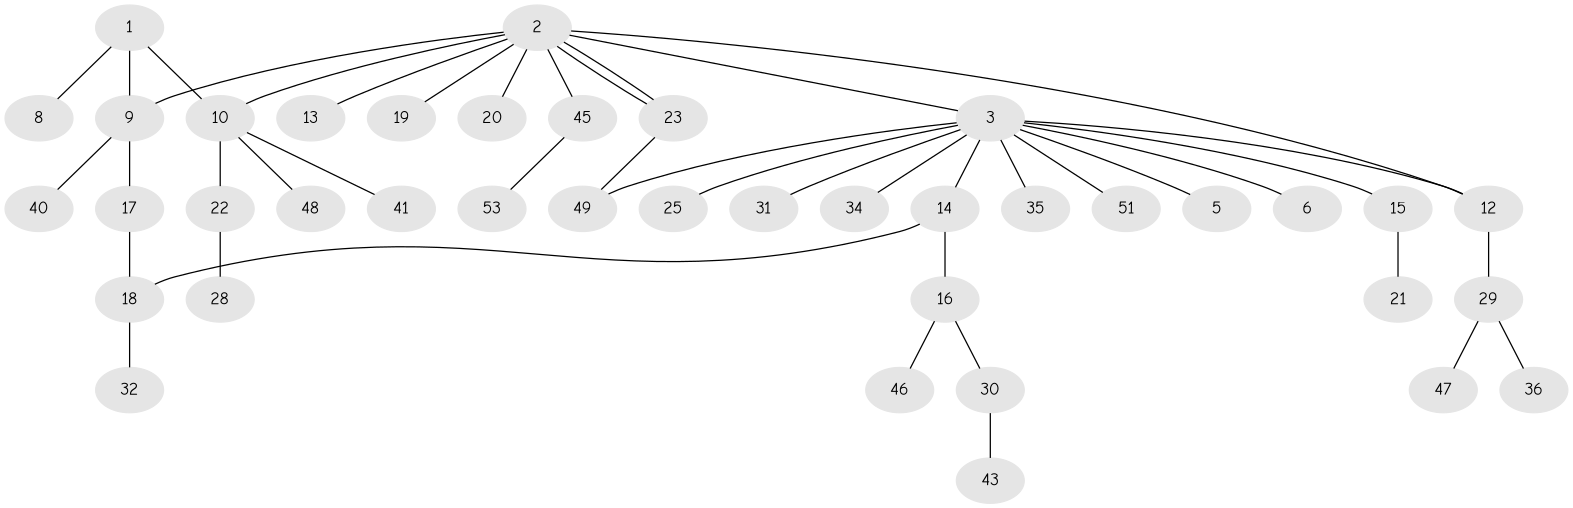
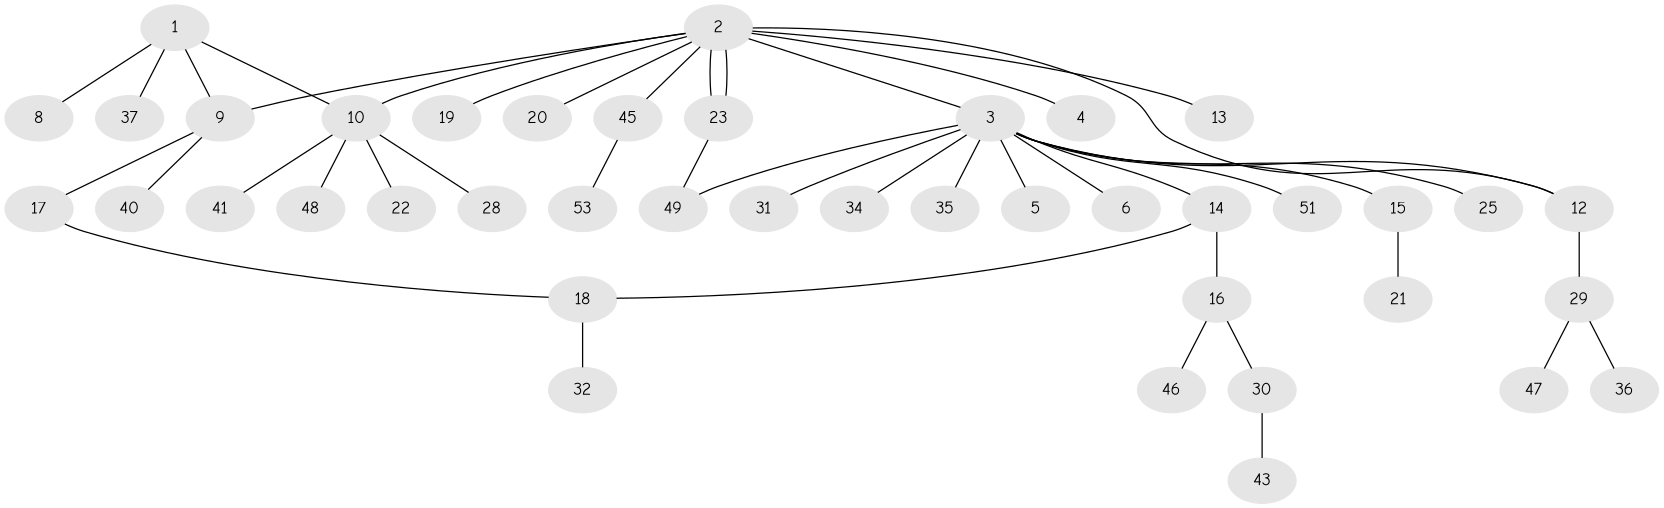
node "37": added
node "4": added
edge "22" -- "28": now "10" -- "28"
